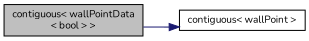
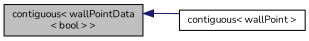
edge "contiguous< wallPointData < bool > >" -> "contiguous< wallPoint >": reversed
